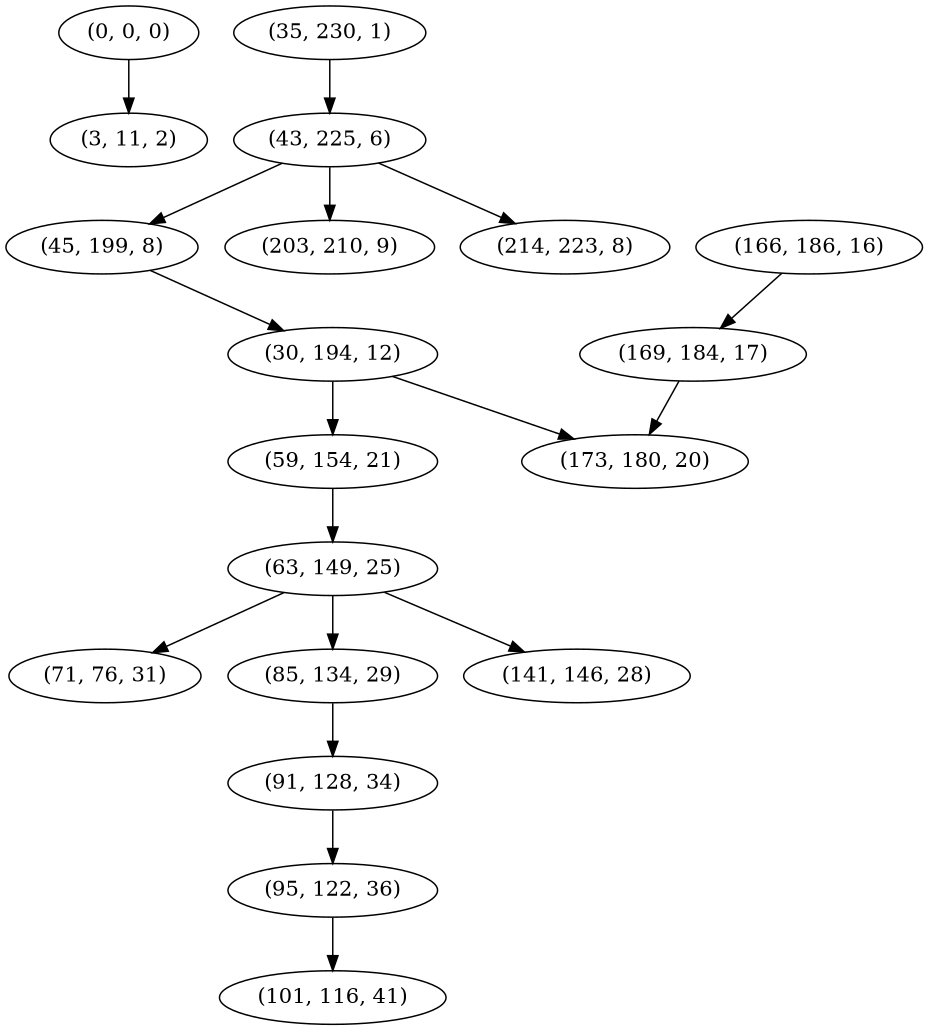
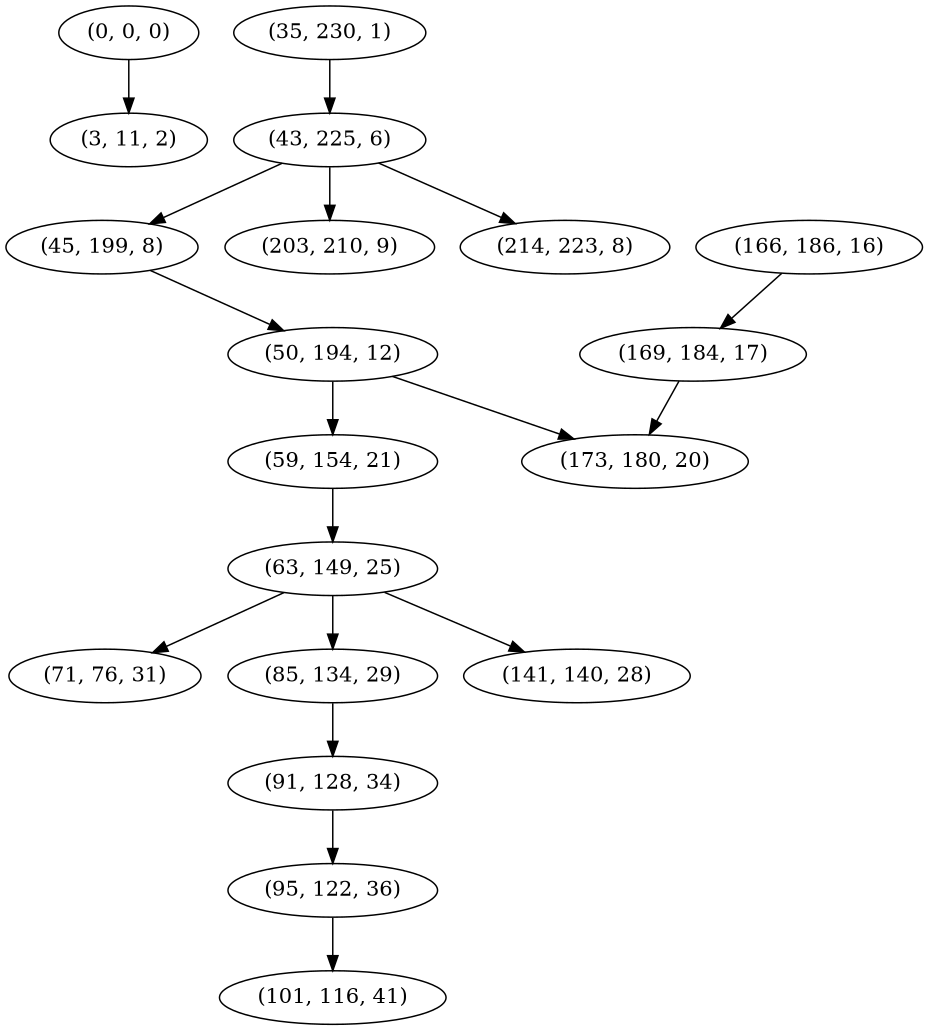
node "(30, 194, 12)": label "(30, 194, 12)" -> "(50, 194, 12)"
node "(141, 146, 28)": label "(141, 146, 28)" -> "(141, 140, 28)"
